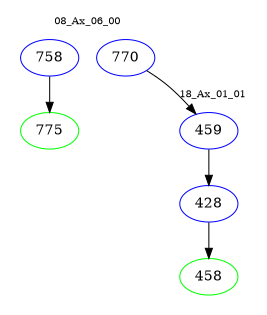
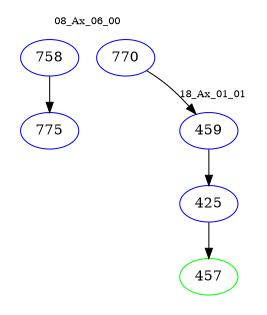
node "775": color green -> blue
node "428": label "428" -> "425"
node "458": label "458" -> "457"
